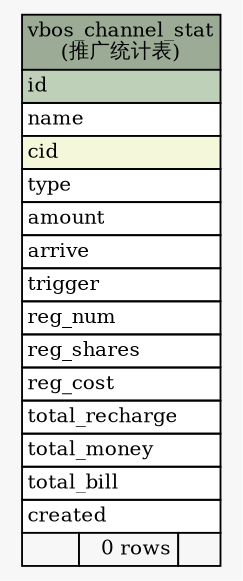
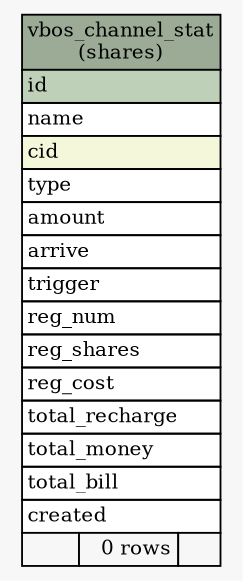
node "vbos_channel_stat": text "(推广统计表)" -> "(shares)"
